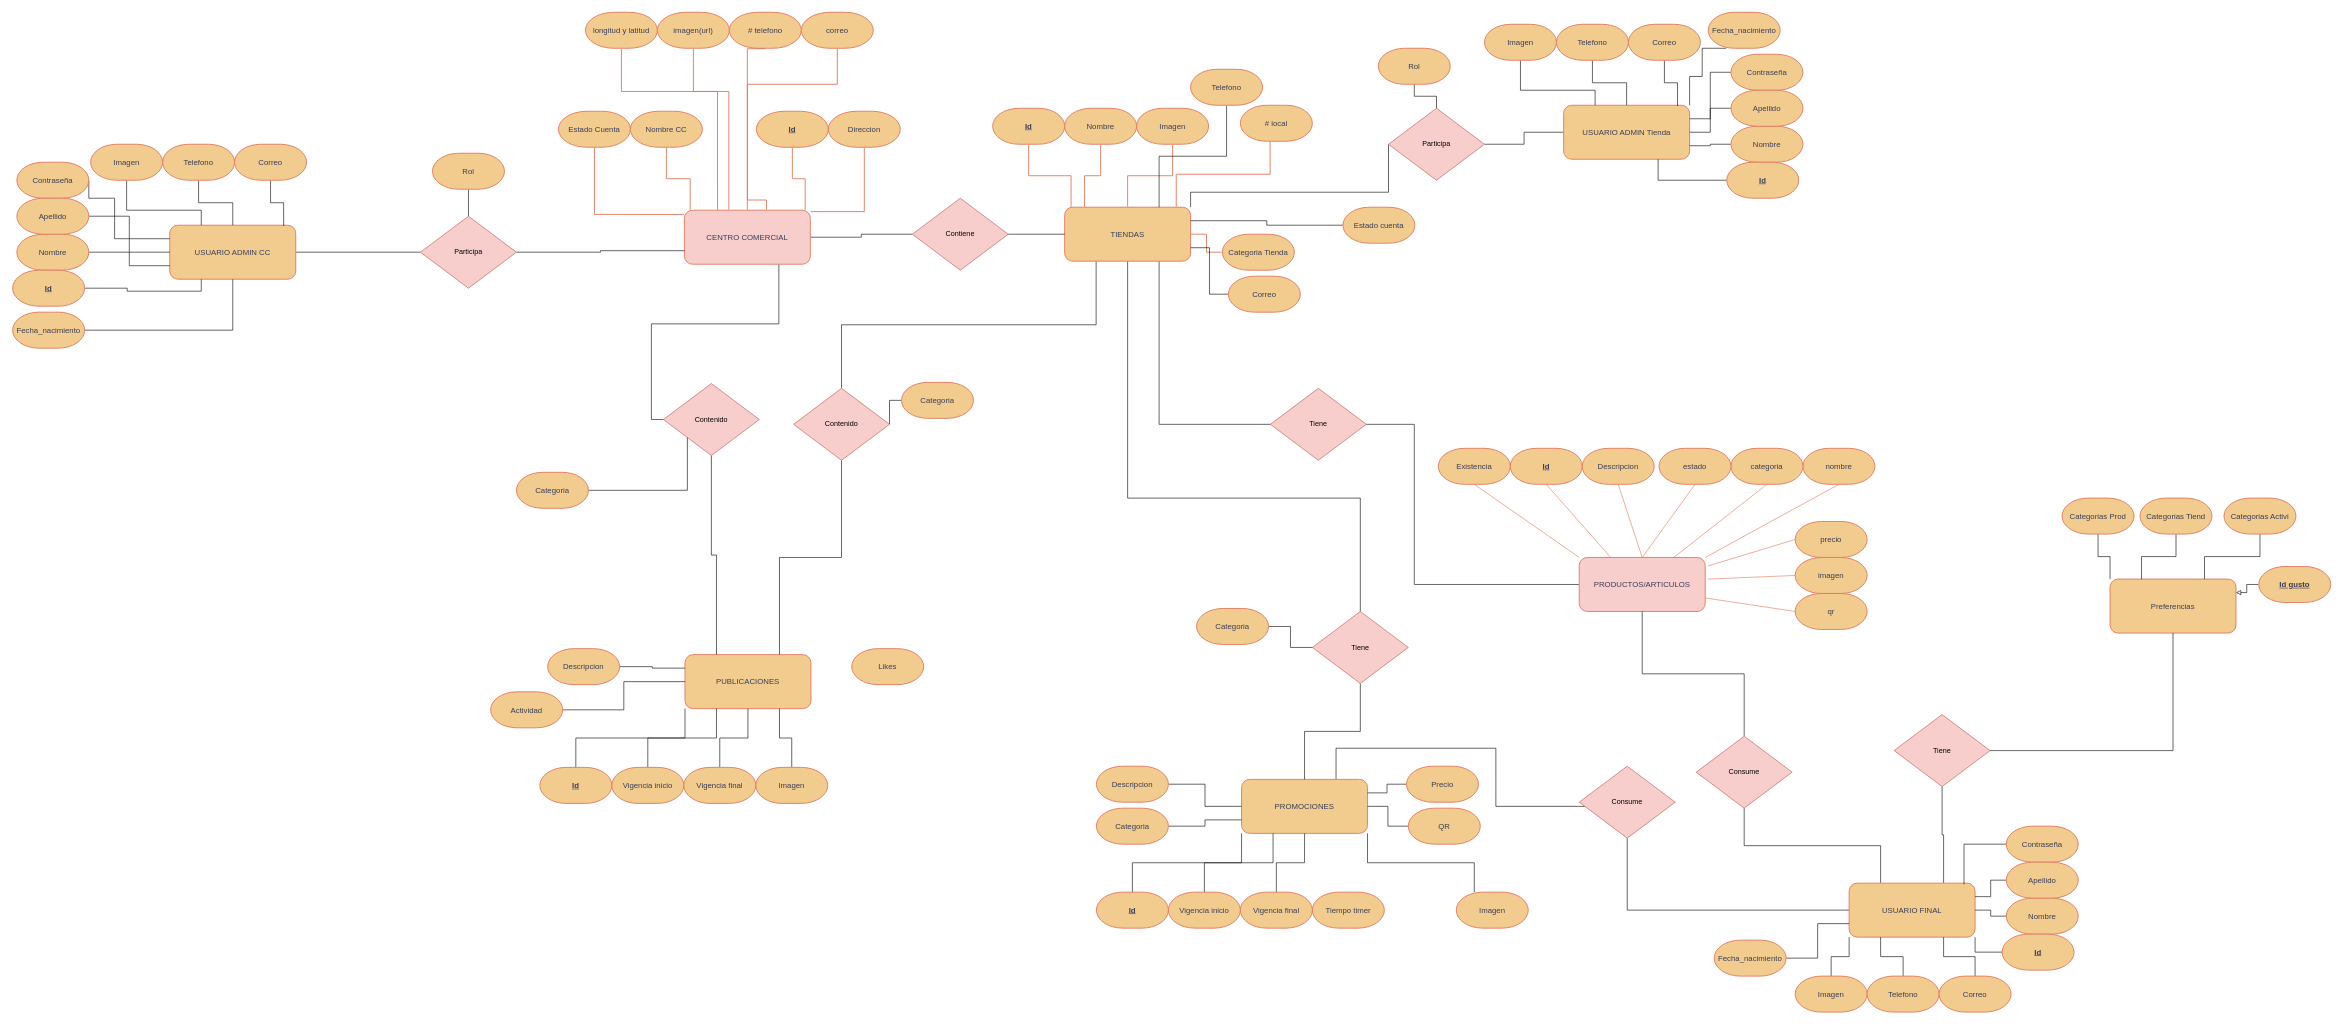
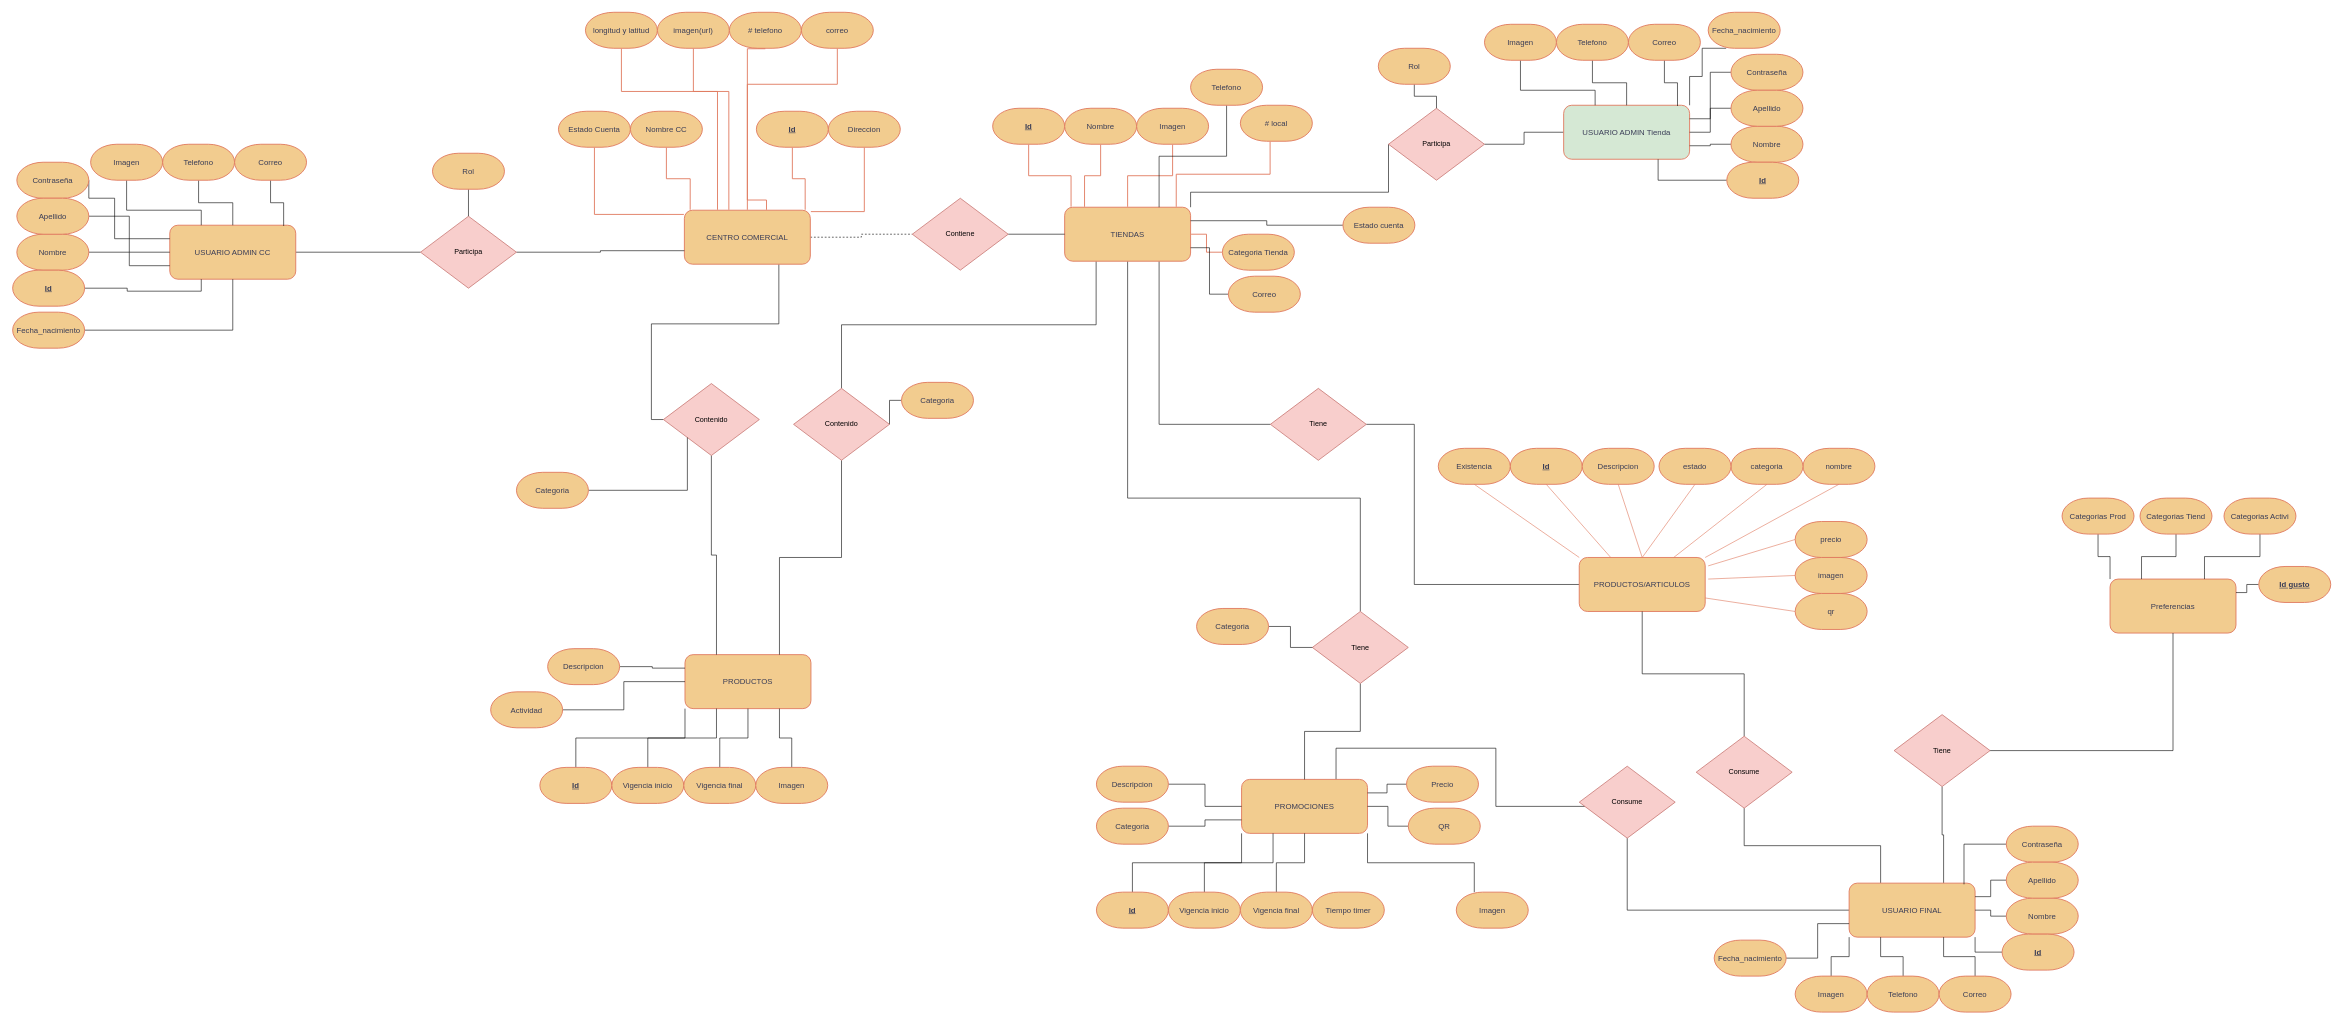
node "USUARIO ADMIN Tienda": fillcolor #f2cc8f -> #d5e8d4
edge "Contiene" -- "CENTRO COMERCIAL": style solid -> dashed
node "CENTRO COMERCIAL": fillcolor #f8cecc -> #f2cc8f
node "PRODUCTOS/ARTICULOS": fillcolor #f8cecc -> #f2cc8f
edge "Id gusto" -> "Preferencias": arrowhead block -> none
node "Likes": removed
node "PUBLICACIONES": label "PUBLICACIONES" -> "PRODUCTOS"
